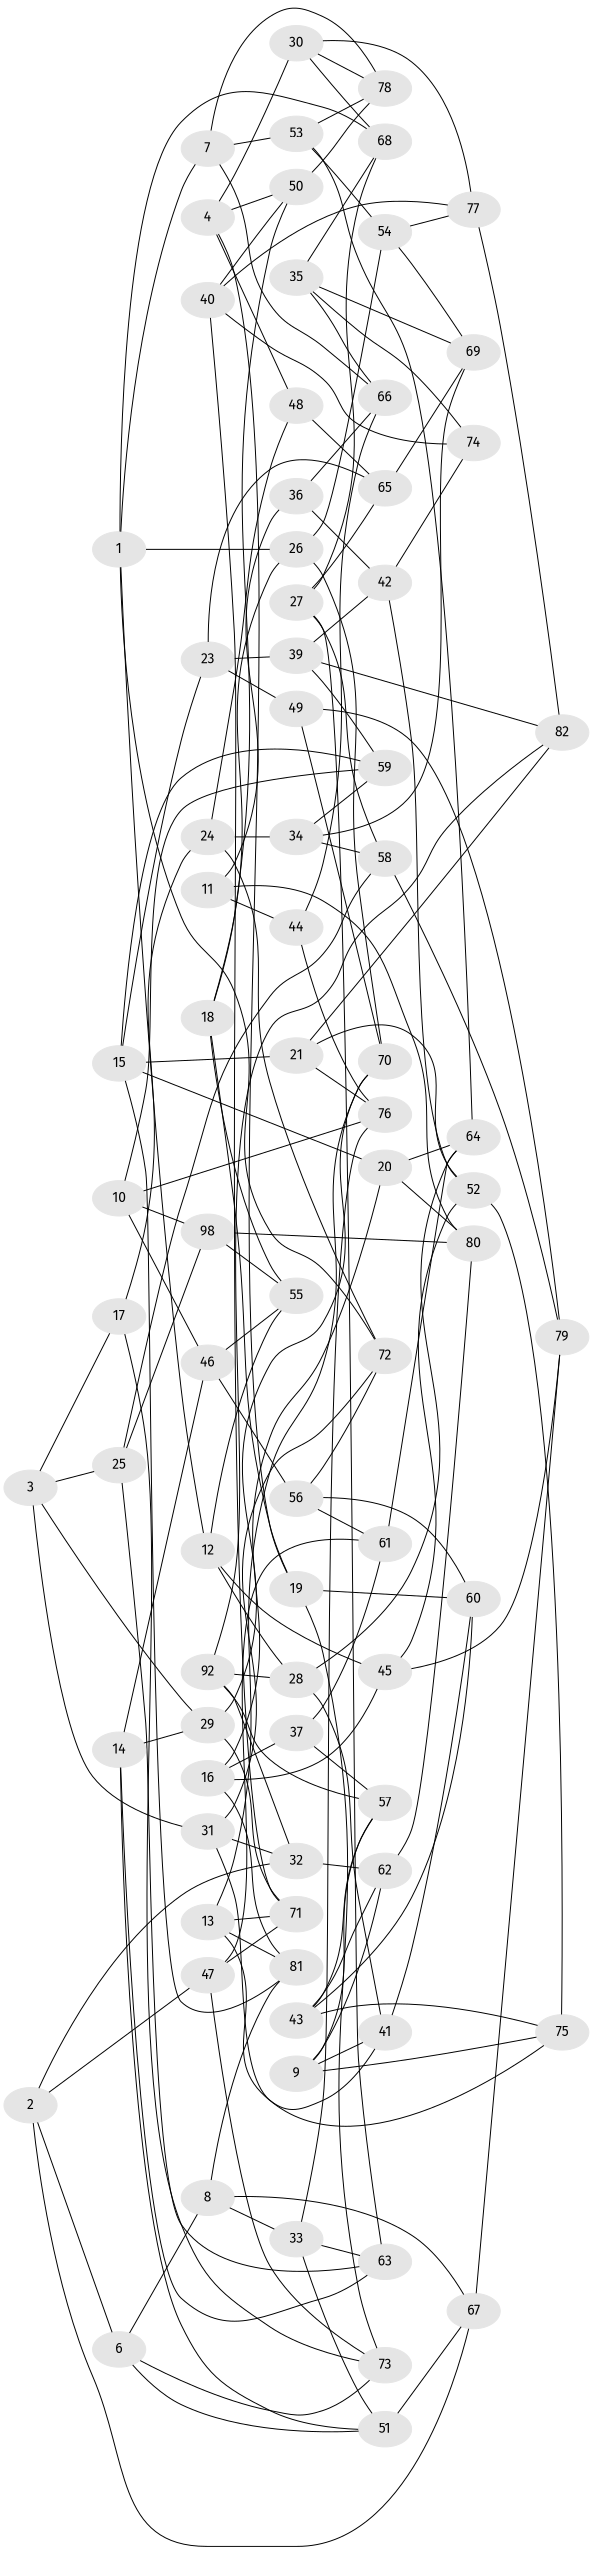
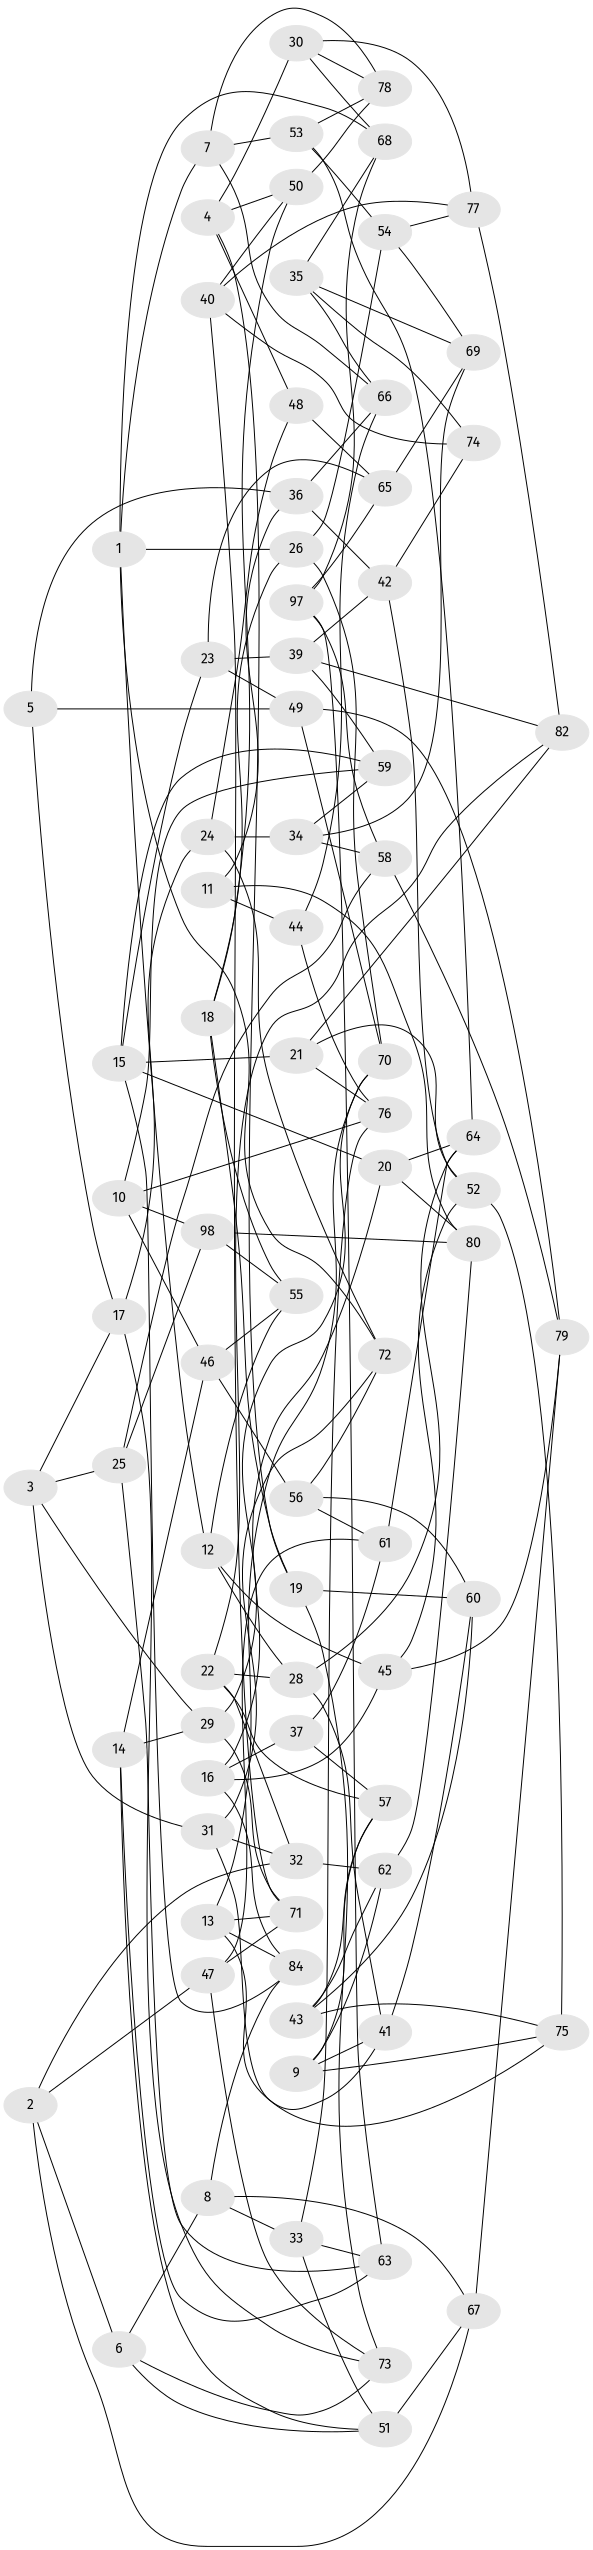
node "27": label "27" -> "97"
node "5": added
node "92": label "92" -> "22"
node "81": label "81" -> "84"
